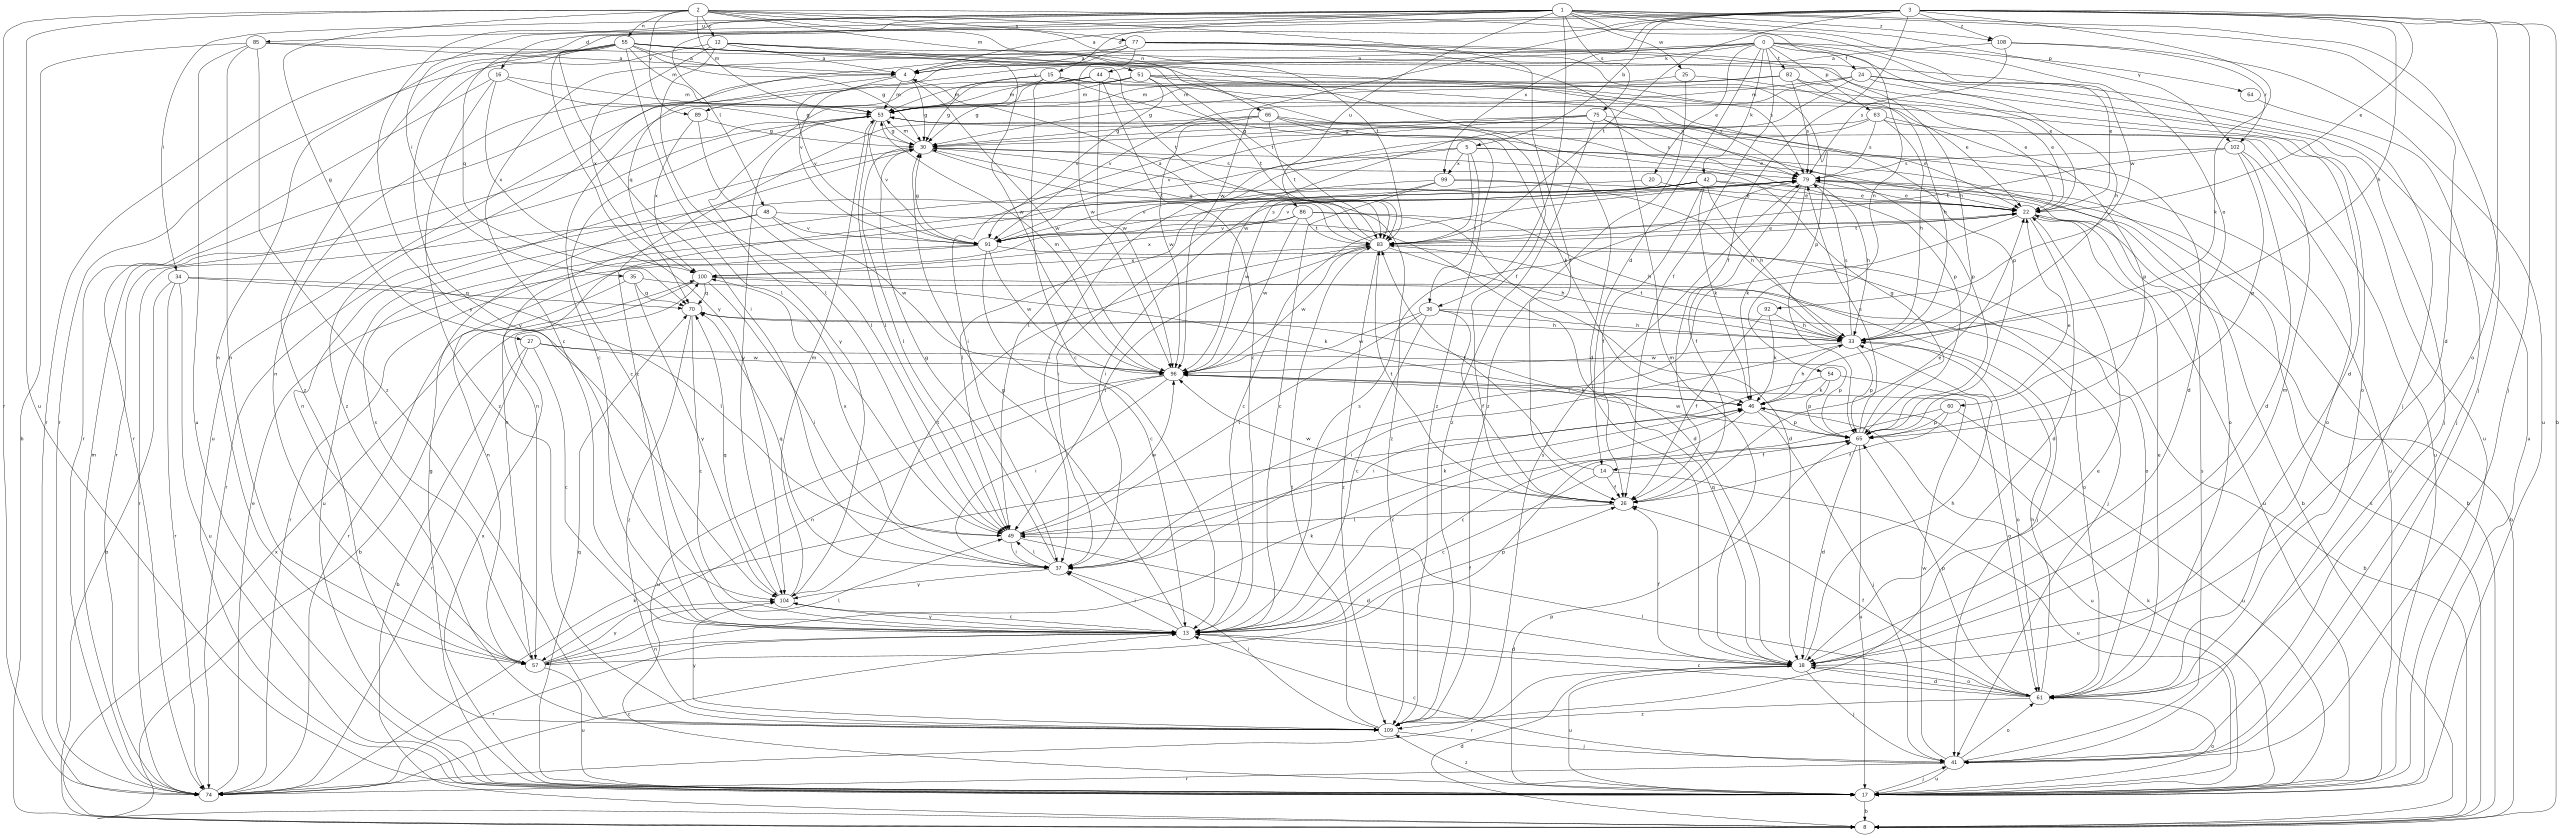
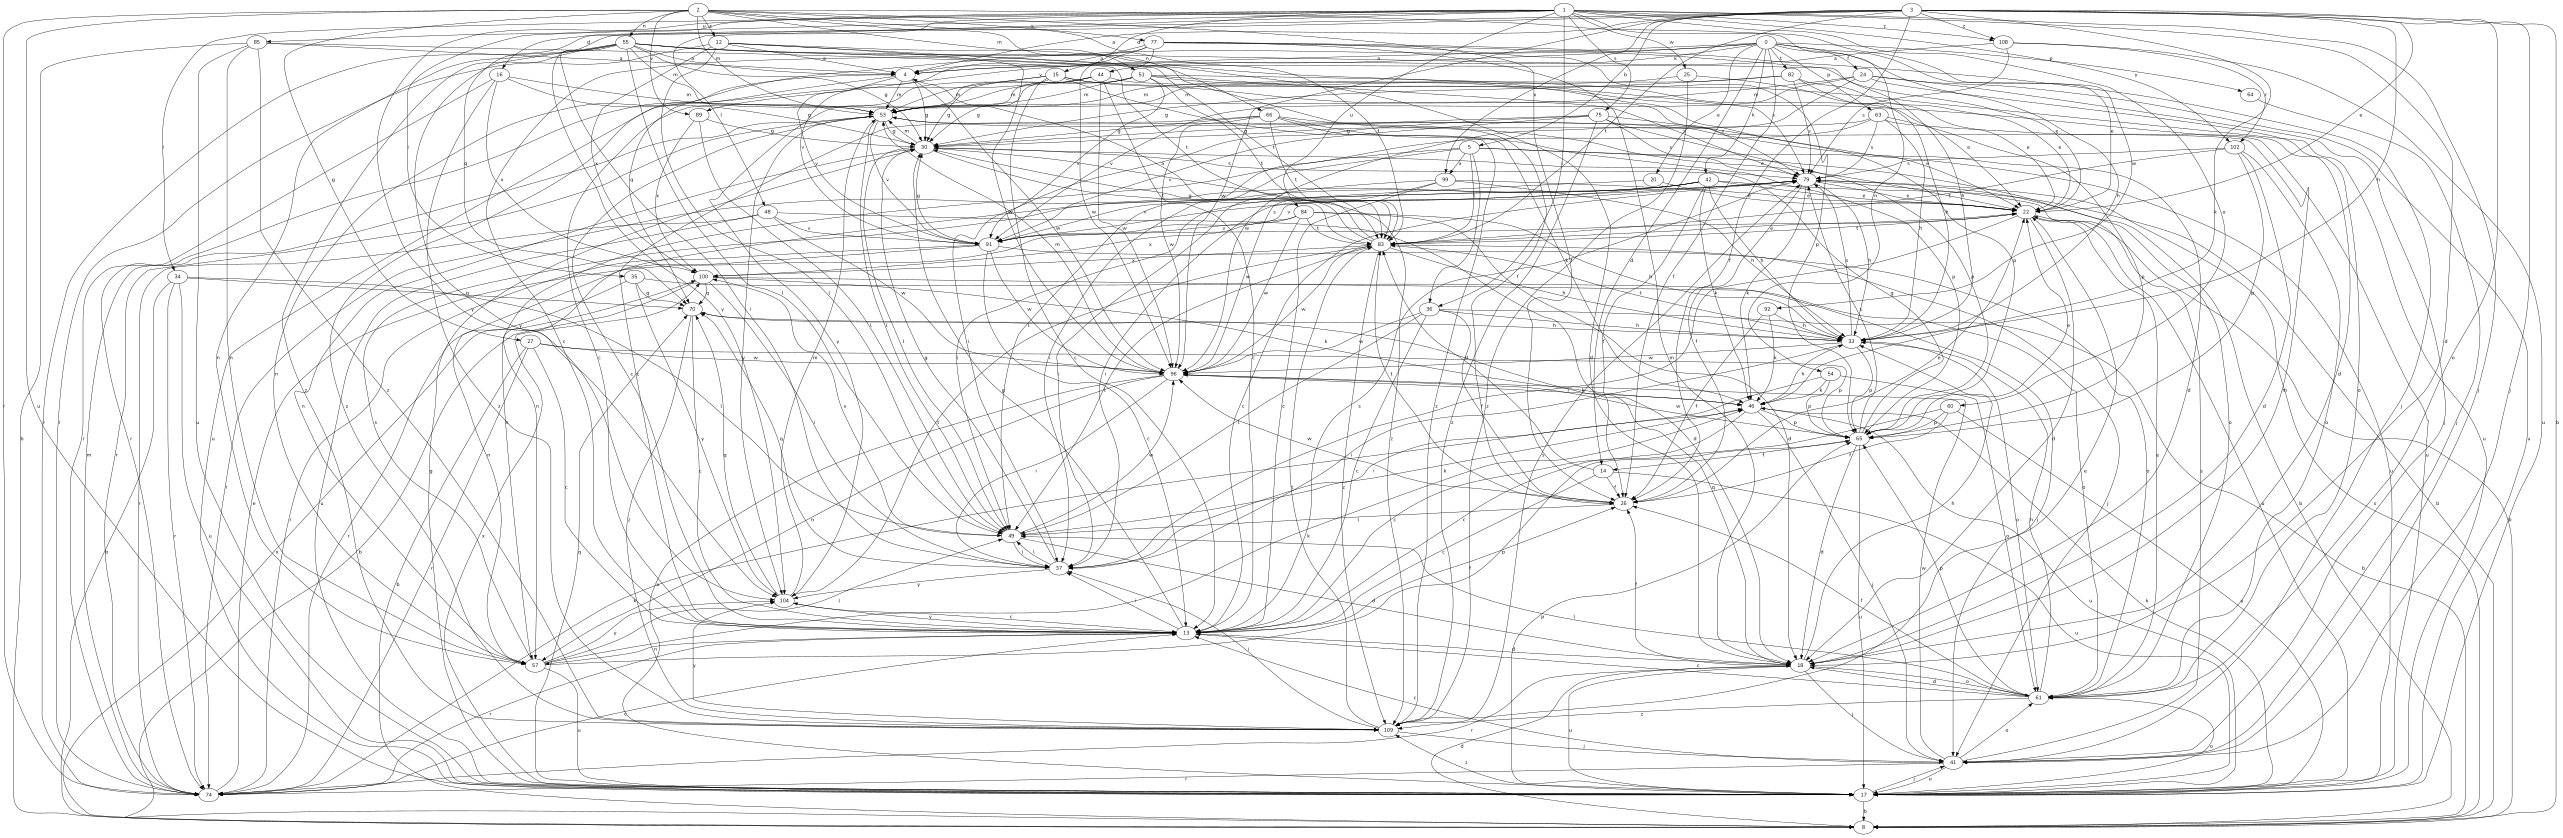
node "86": label "86" -> "84"
edge "14" -> "83": label "t" -> "d"
